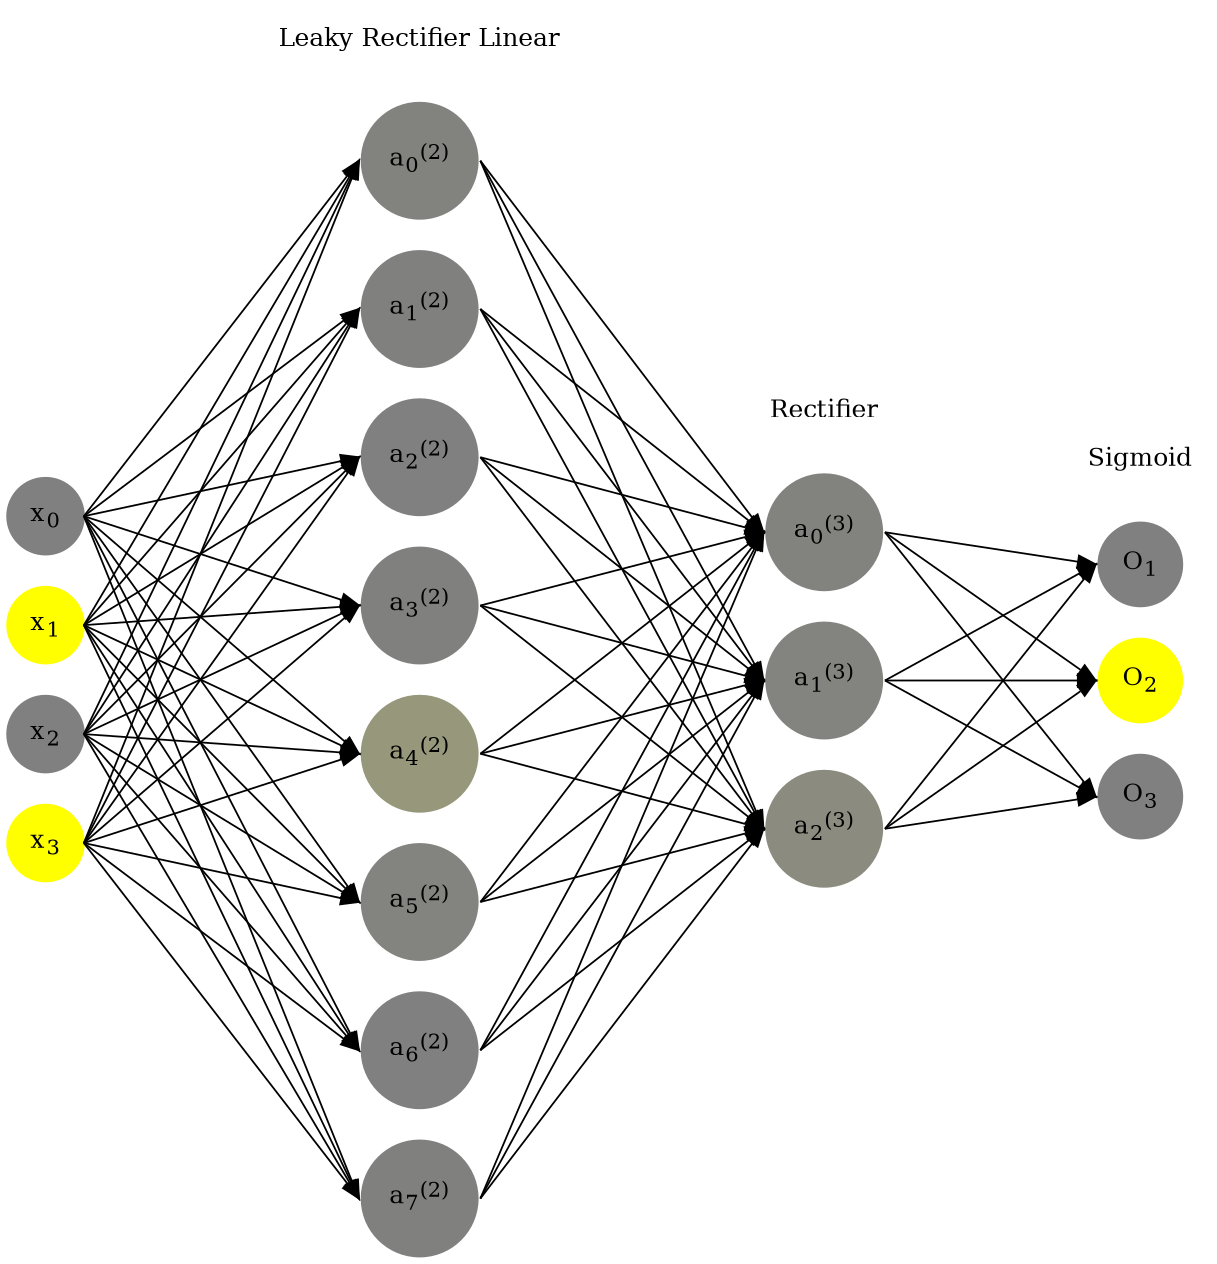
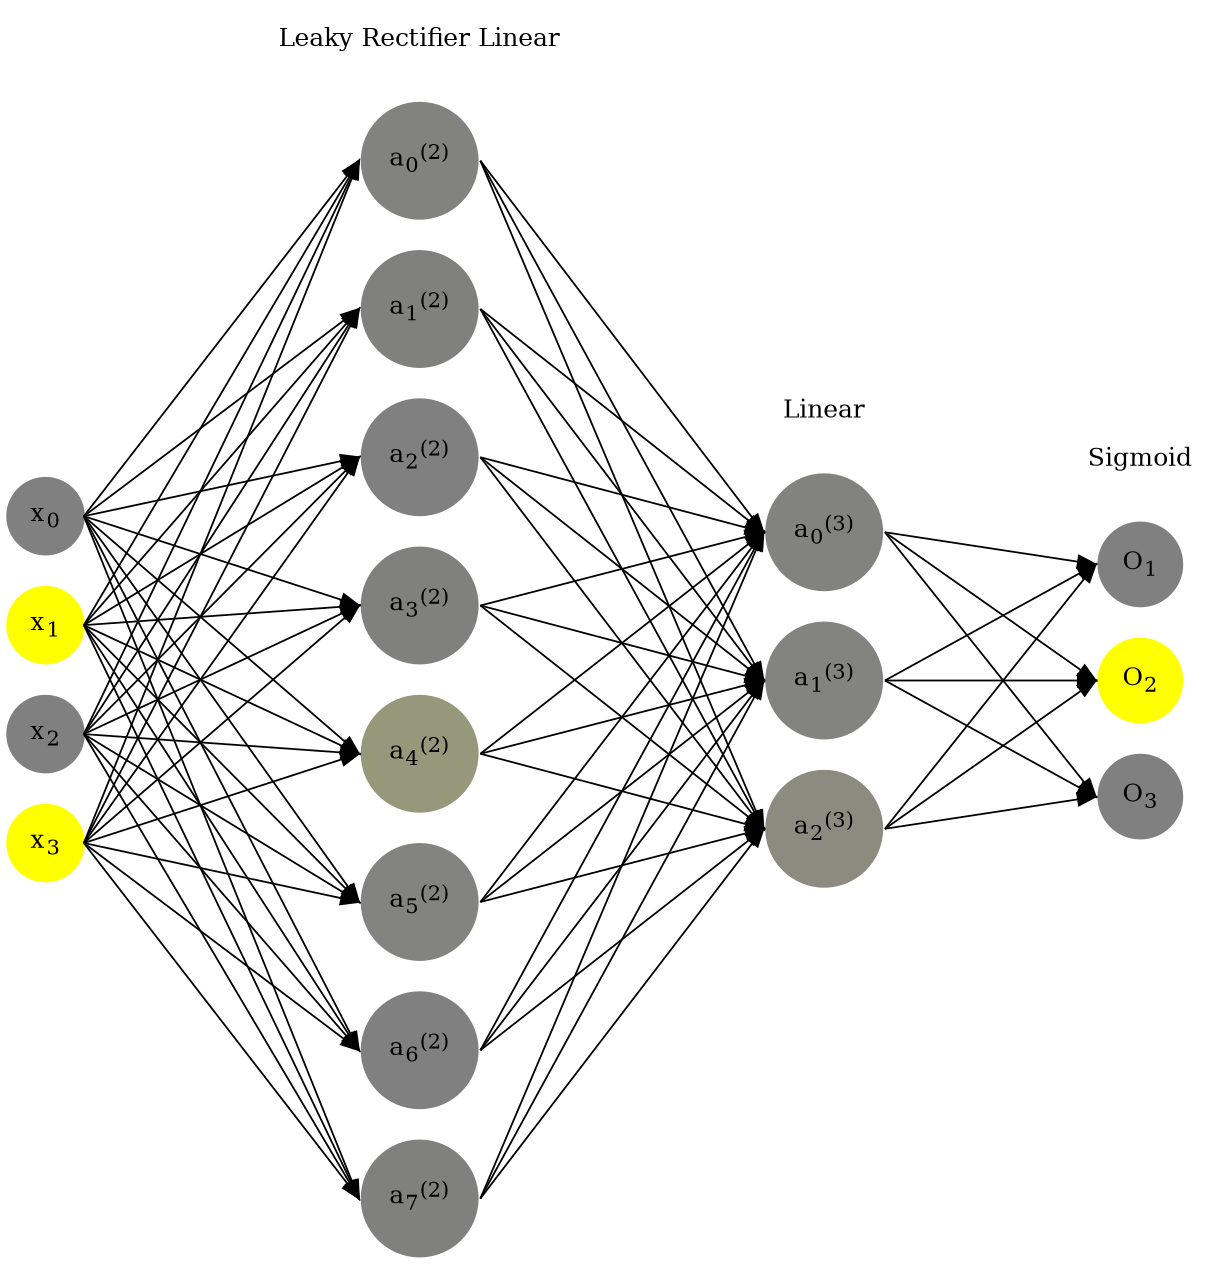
node "Rectifier": label "Rectifier" -> "Linear"
